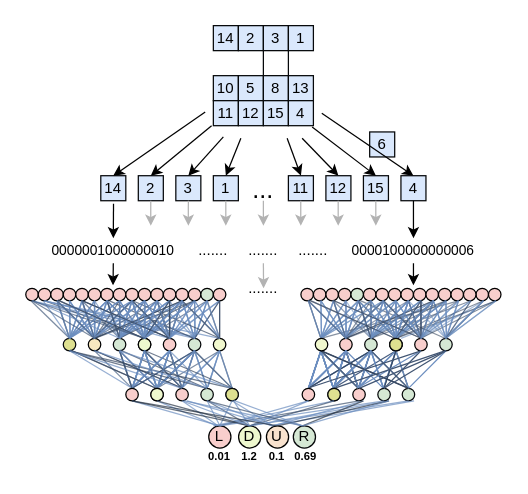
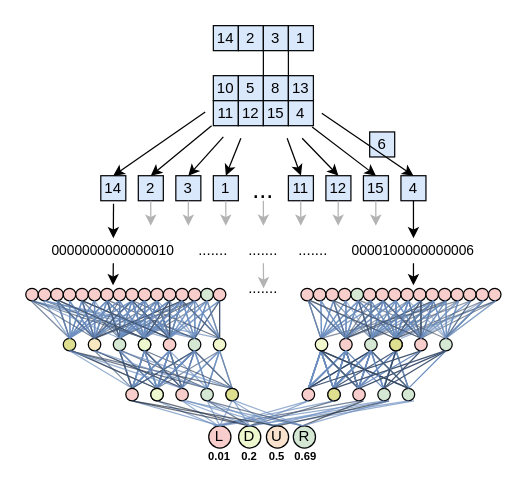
node "0000001000000010": label "0000001000000010" -> "0000000000000010"
node "1.2": label "1.2" -> "0.2"
node "0.1": label "0.1" -> "0.5"
